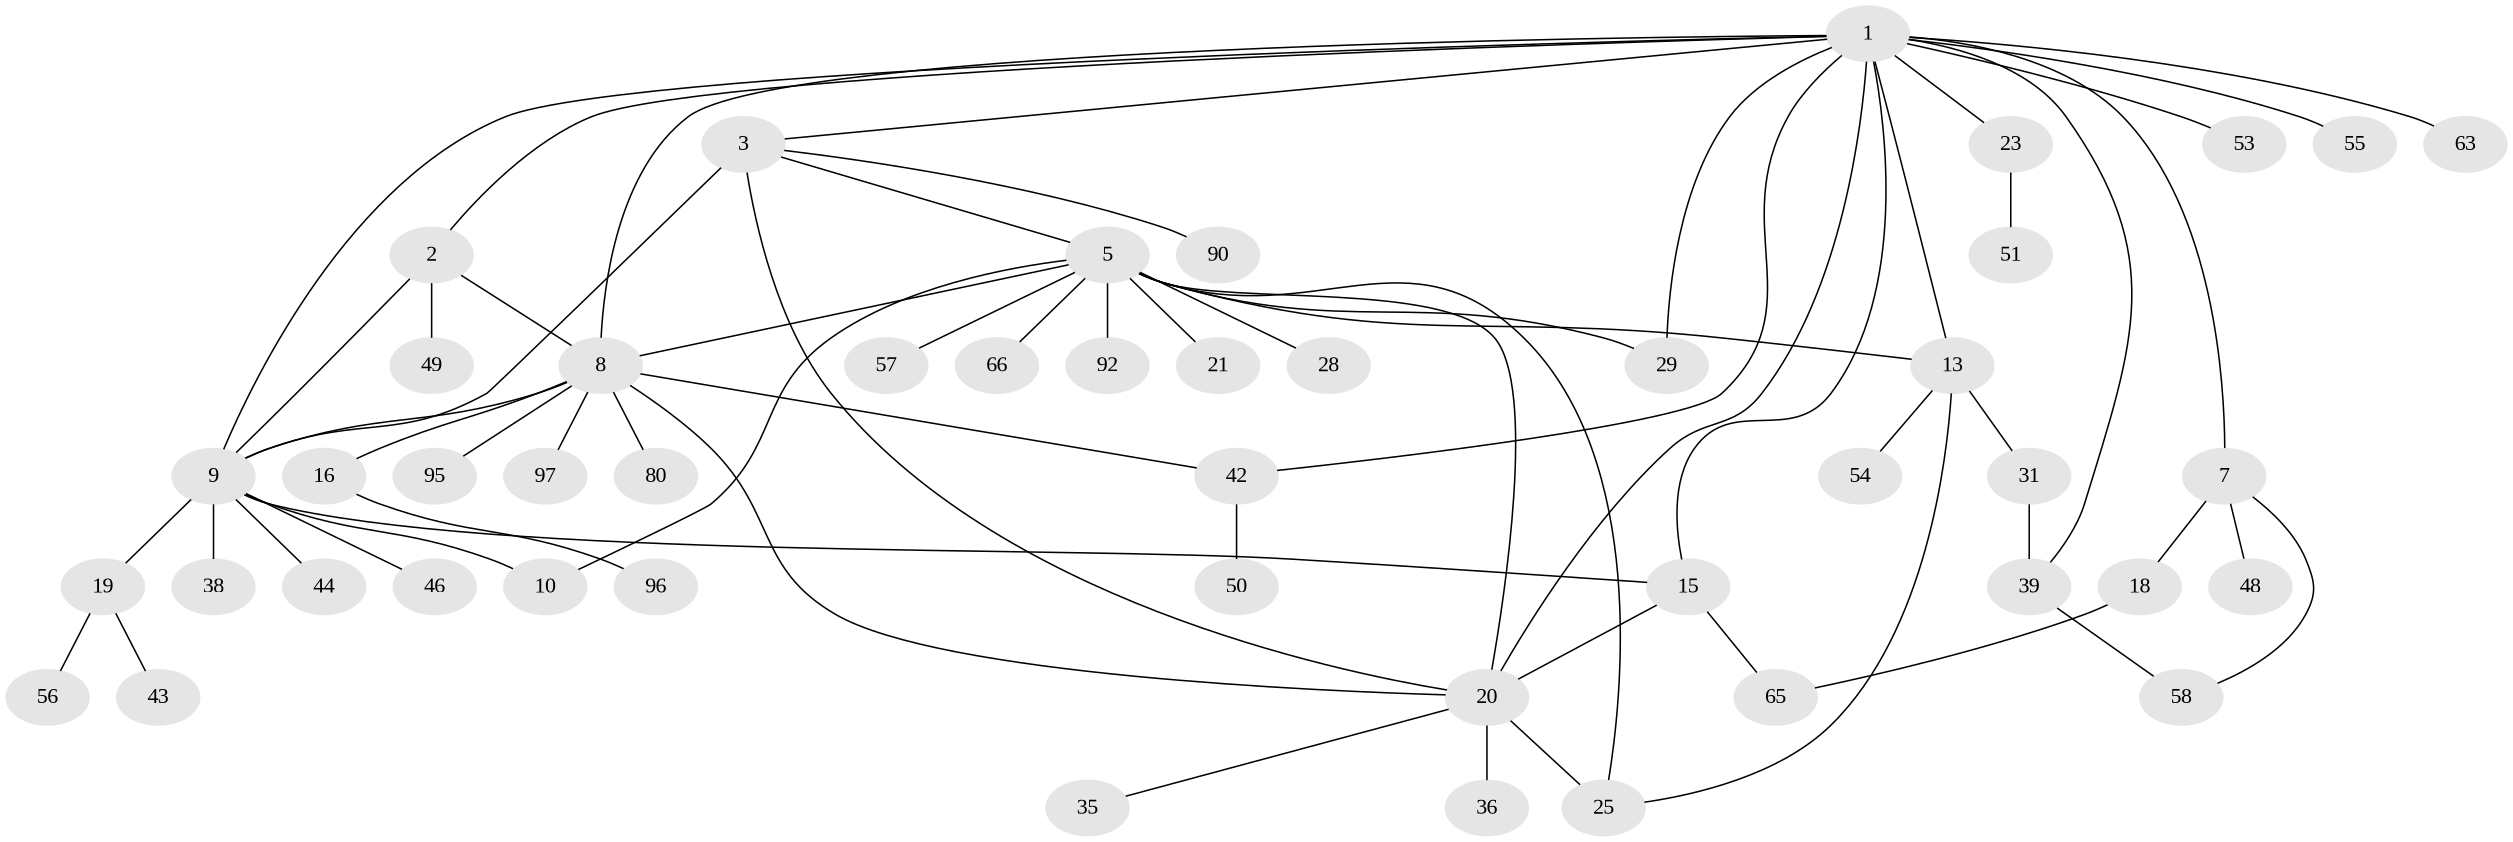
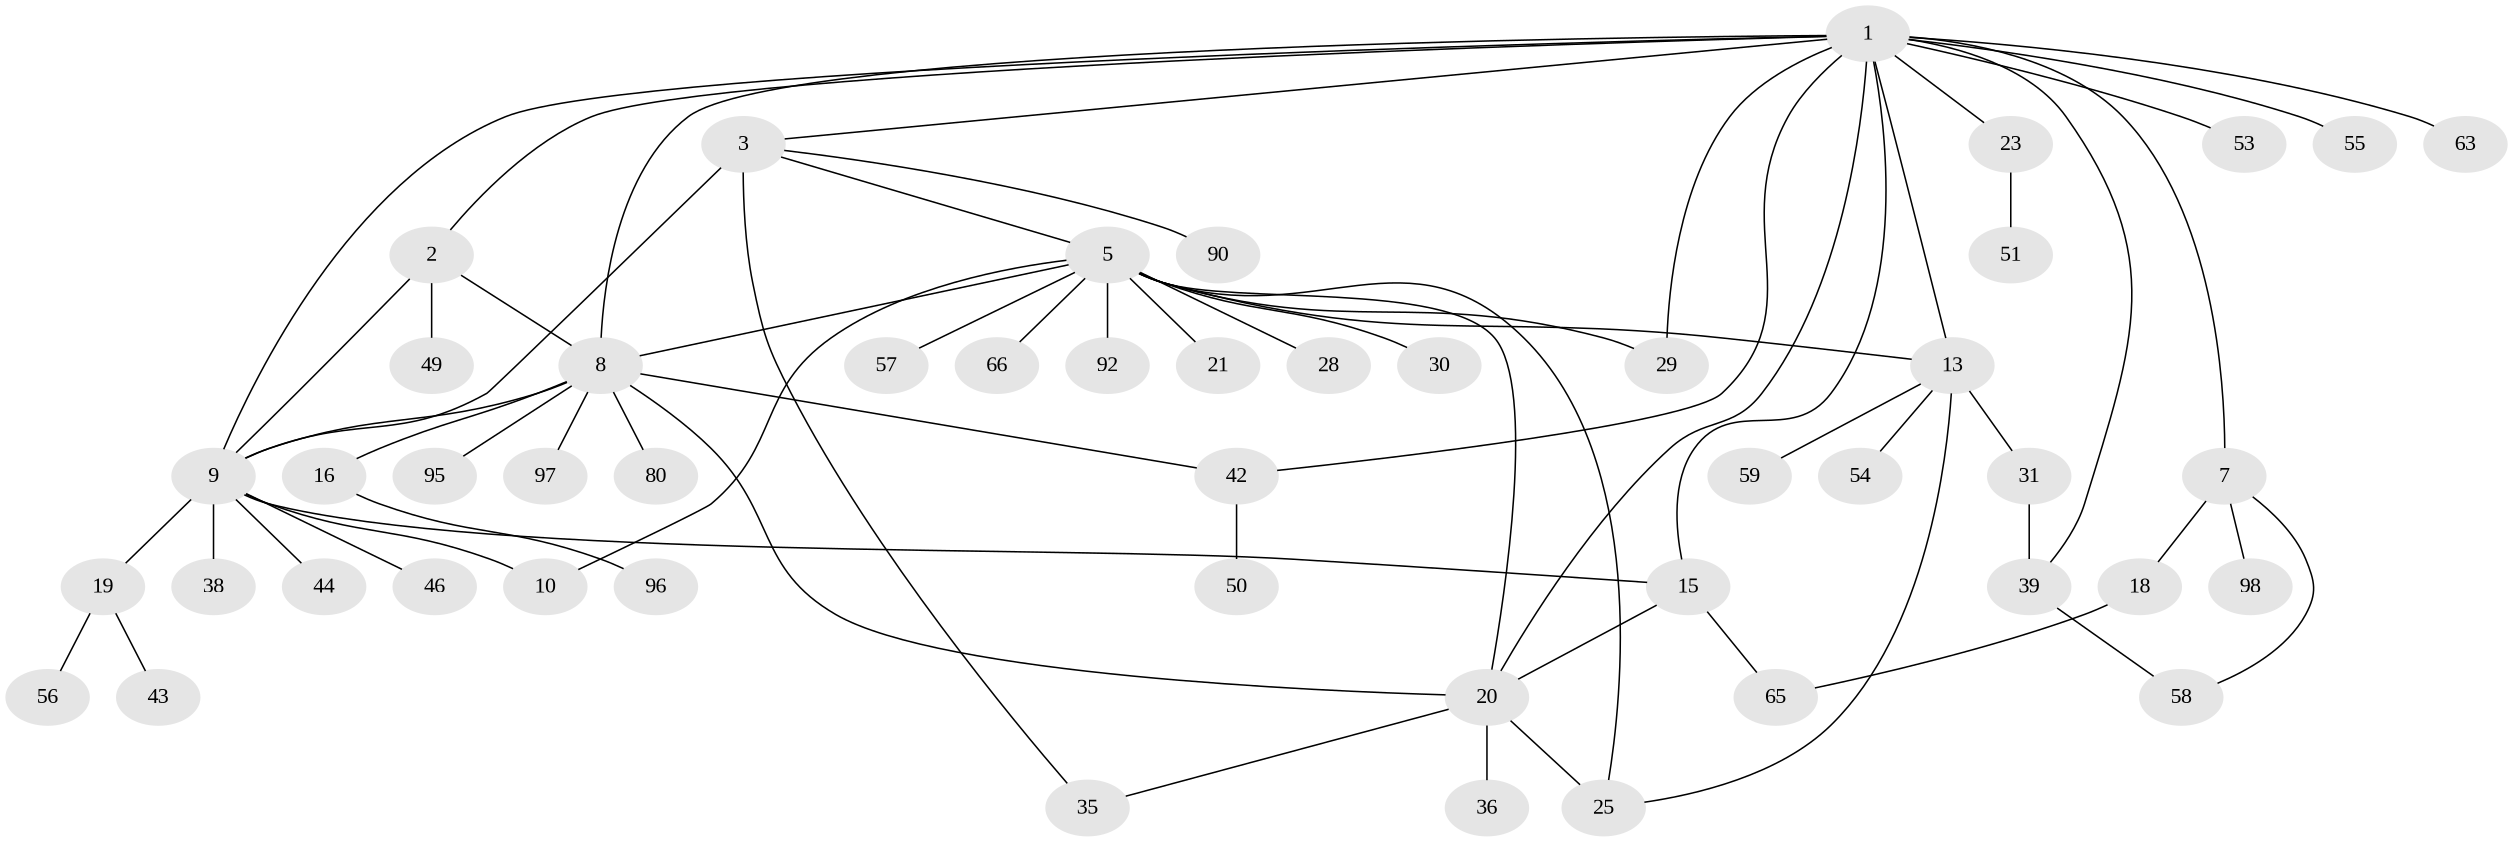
node "30": added
node "59": added
edge "3" -- "20": now "3" -- "35"
node "48": label "48" -> "98"
